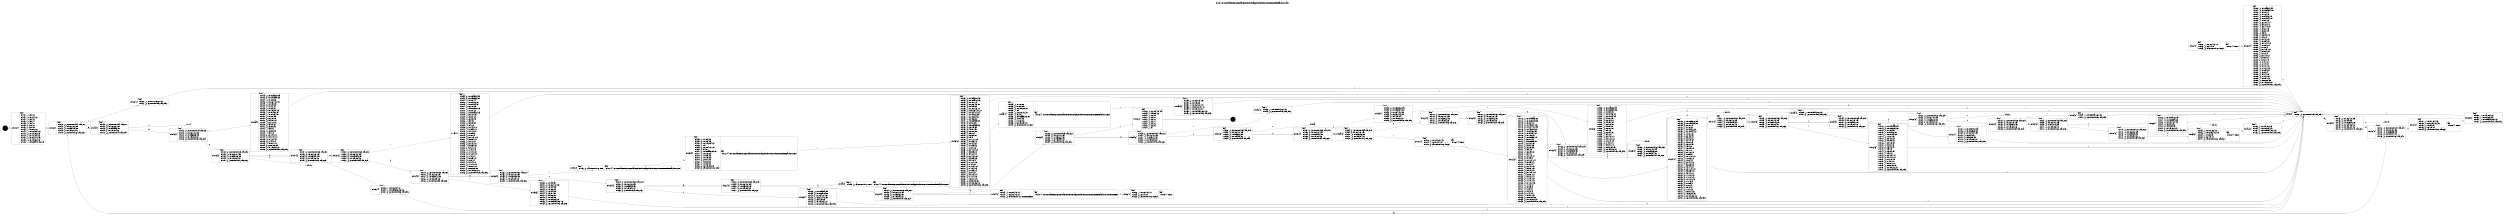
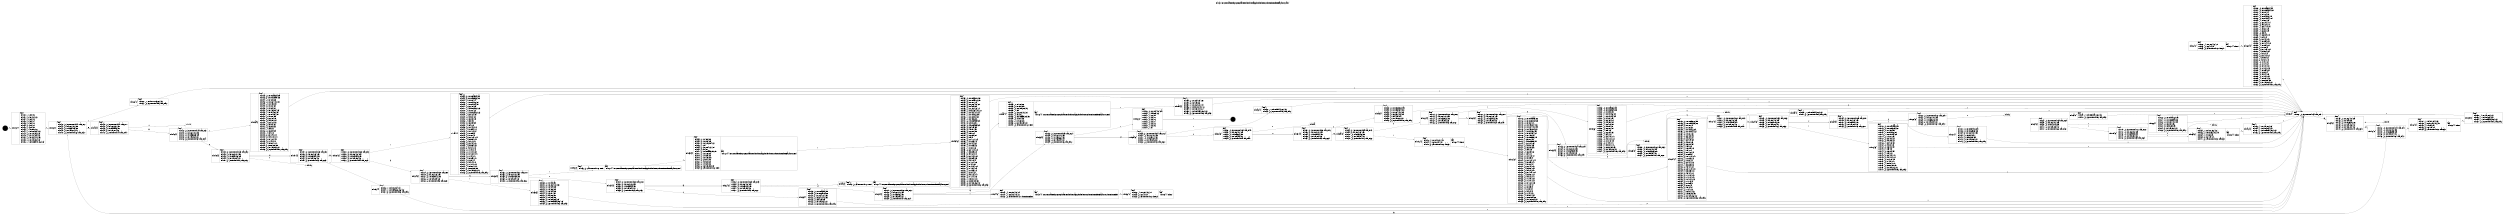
node "0x4016db [25]": removed
